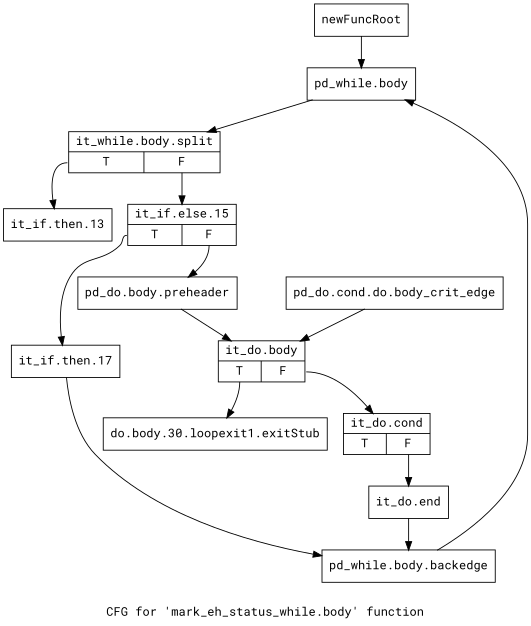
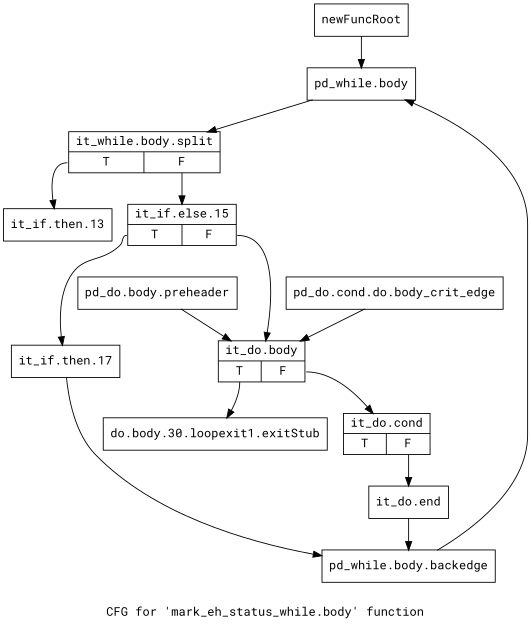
edge "it_if.else.15" -> "pd_do.body.preheader": now "it_if.else.15" -> "it_do.body"
